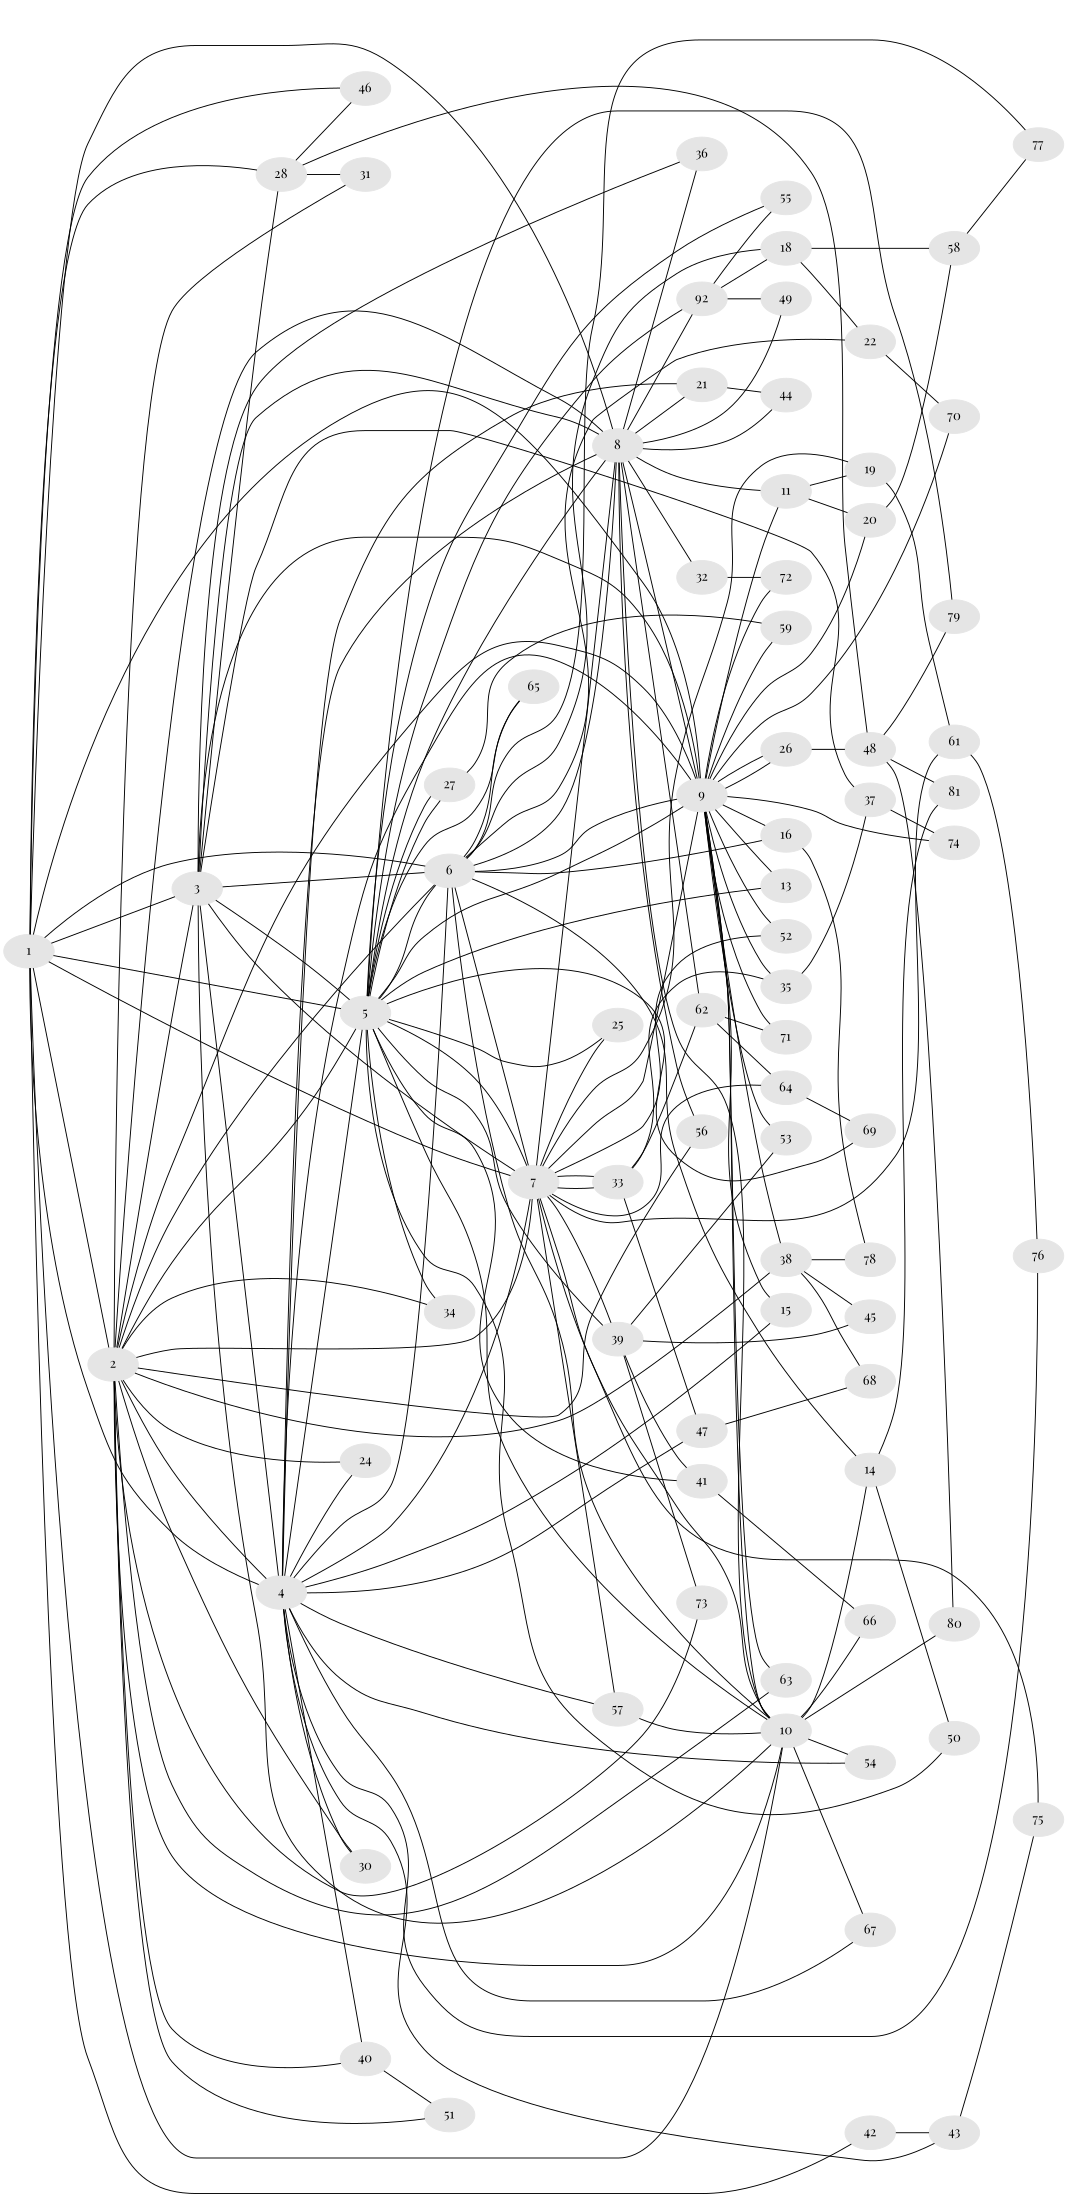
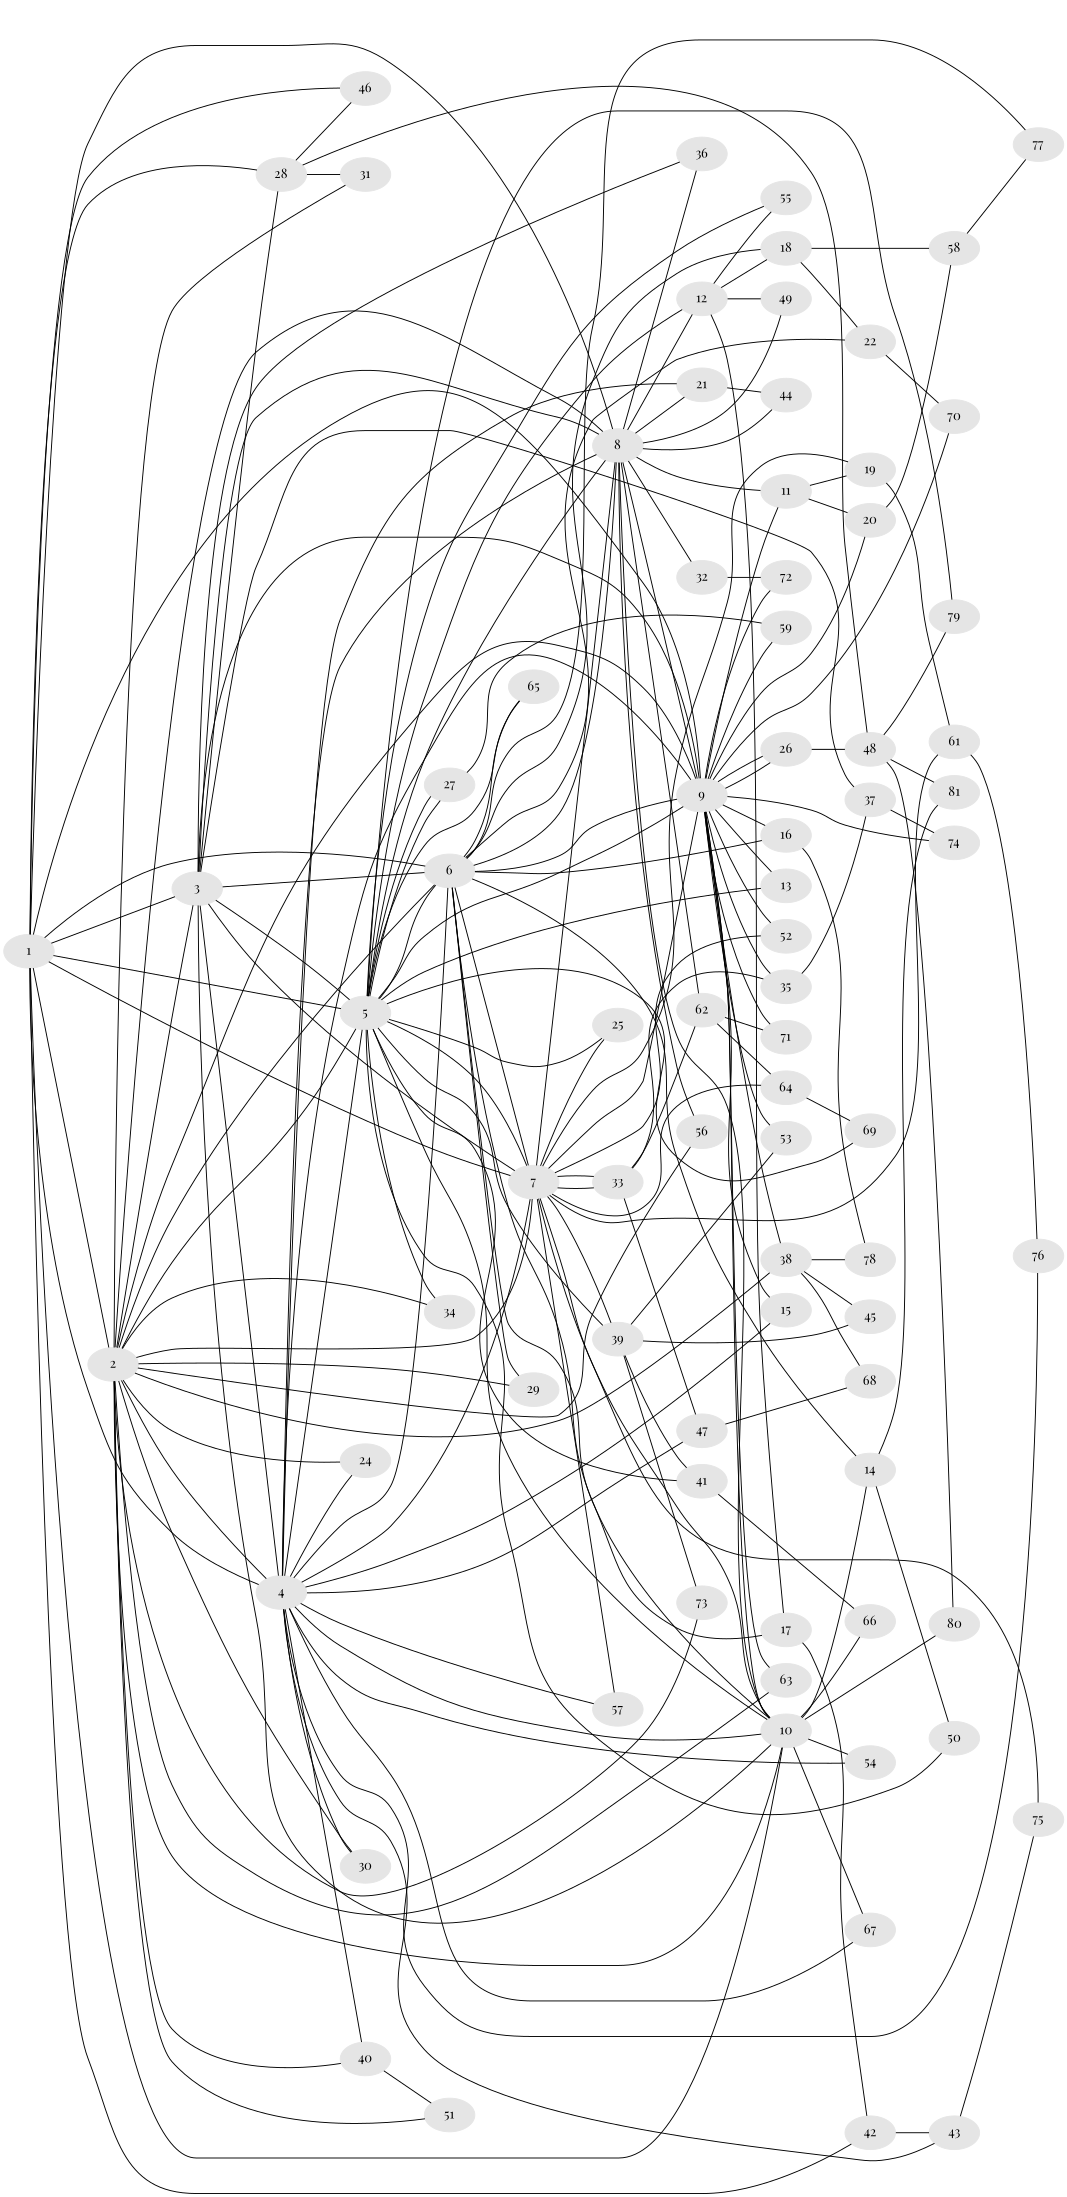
node "92": label "92" -> "12"
node "29": added
node "17": added
edge "57" -- "10": now "4" -- "10"
